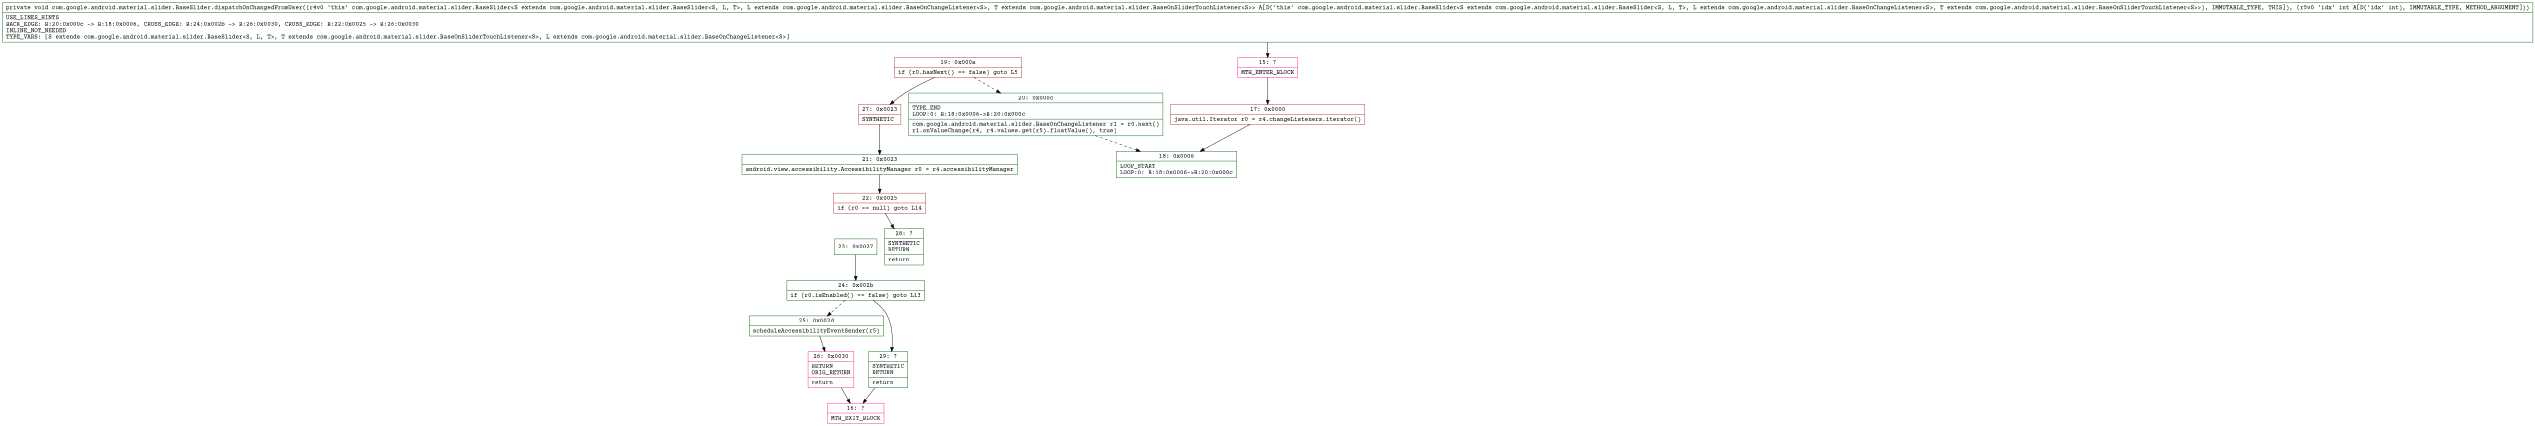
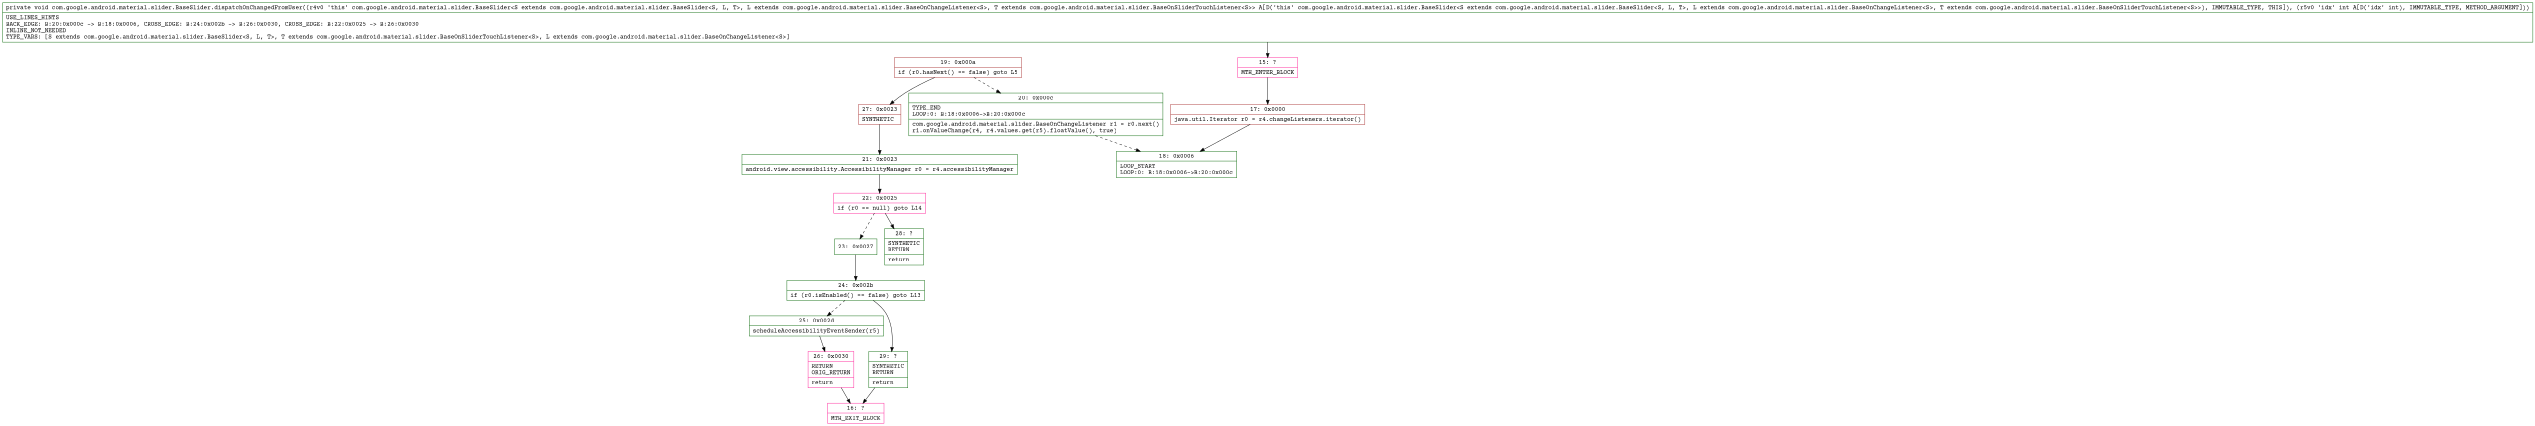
node "22: 0x0025": color brown -> deeppink
edge "22: 0x0025" -> "23: 0x0027": added
